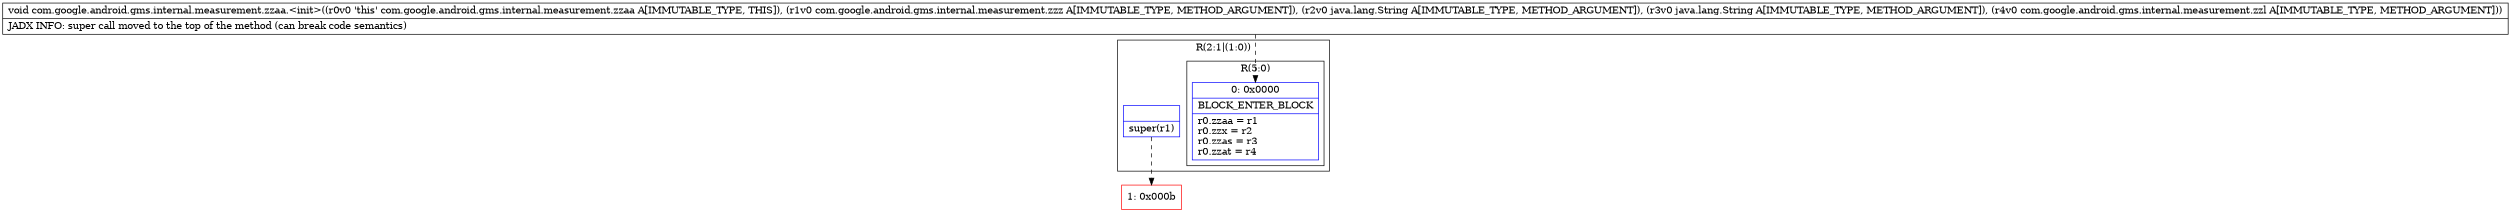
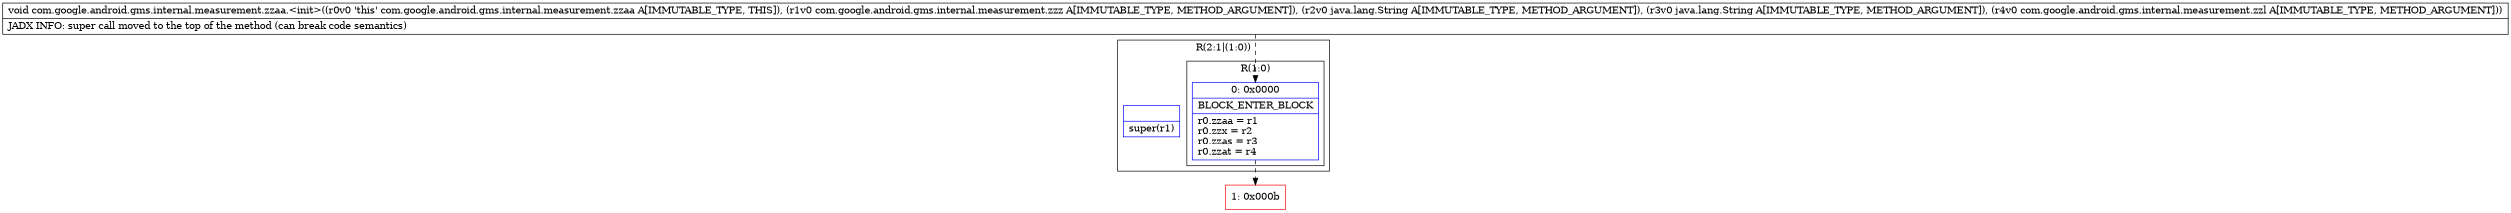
cluster "R(5:0)": label "R(5:0)" -> "R(1:0)"
edge "super(r1)" -> "1: 0x000b": now "0: 0x0000" -> "1: 0x000b"
